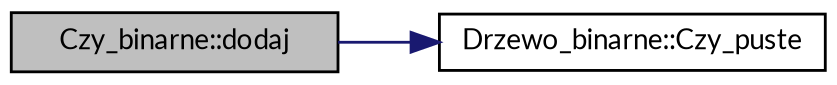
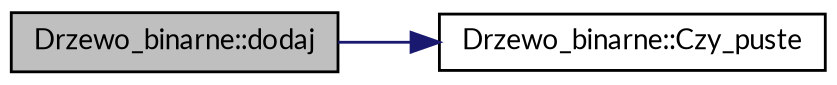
node "Czy_binarne::dodaj": label "Czy_binarne::dodaj" -> "Drzewo_binarne::dodaj"
